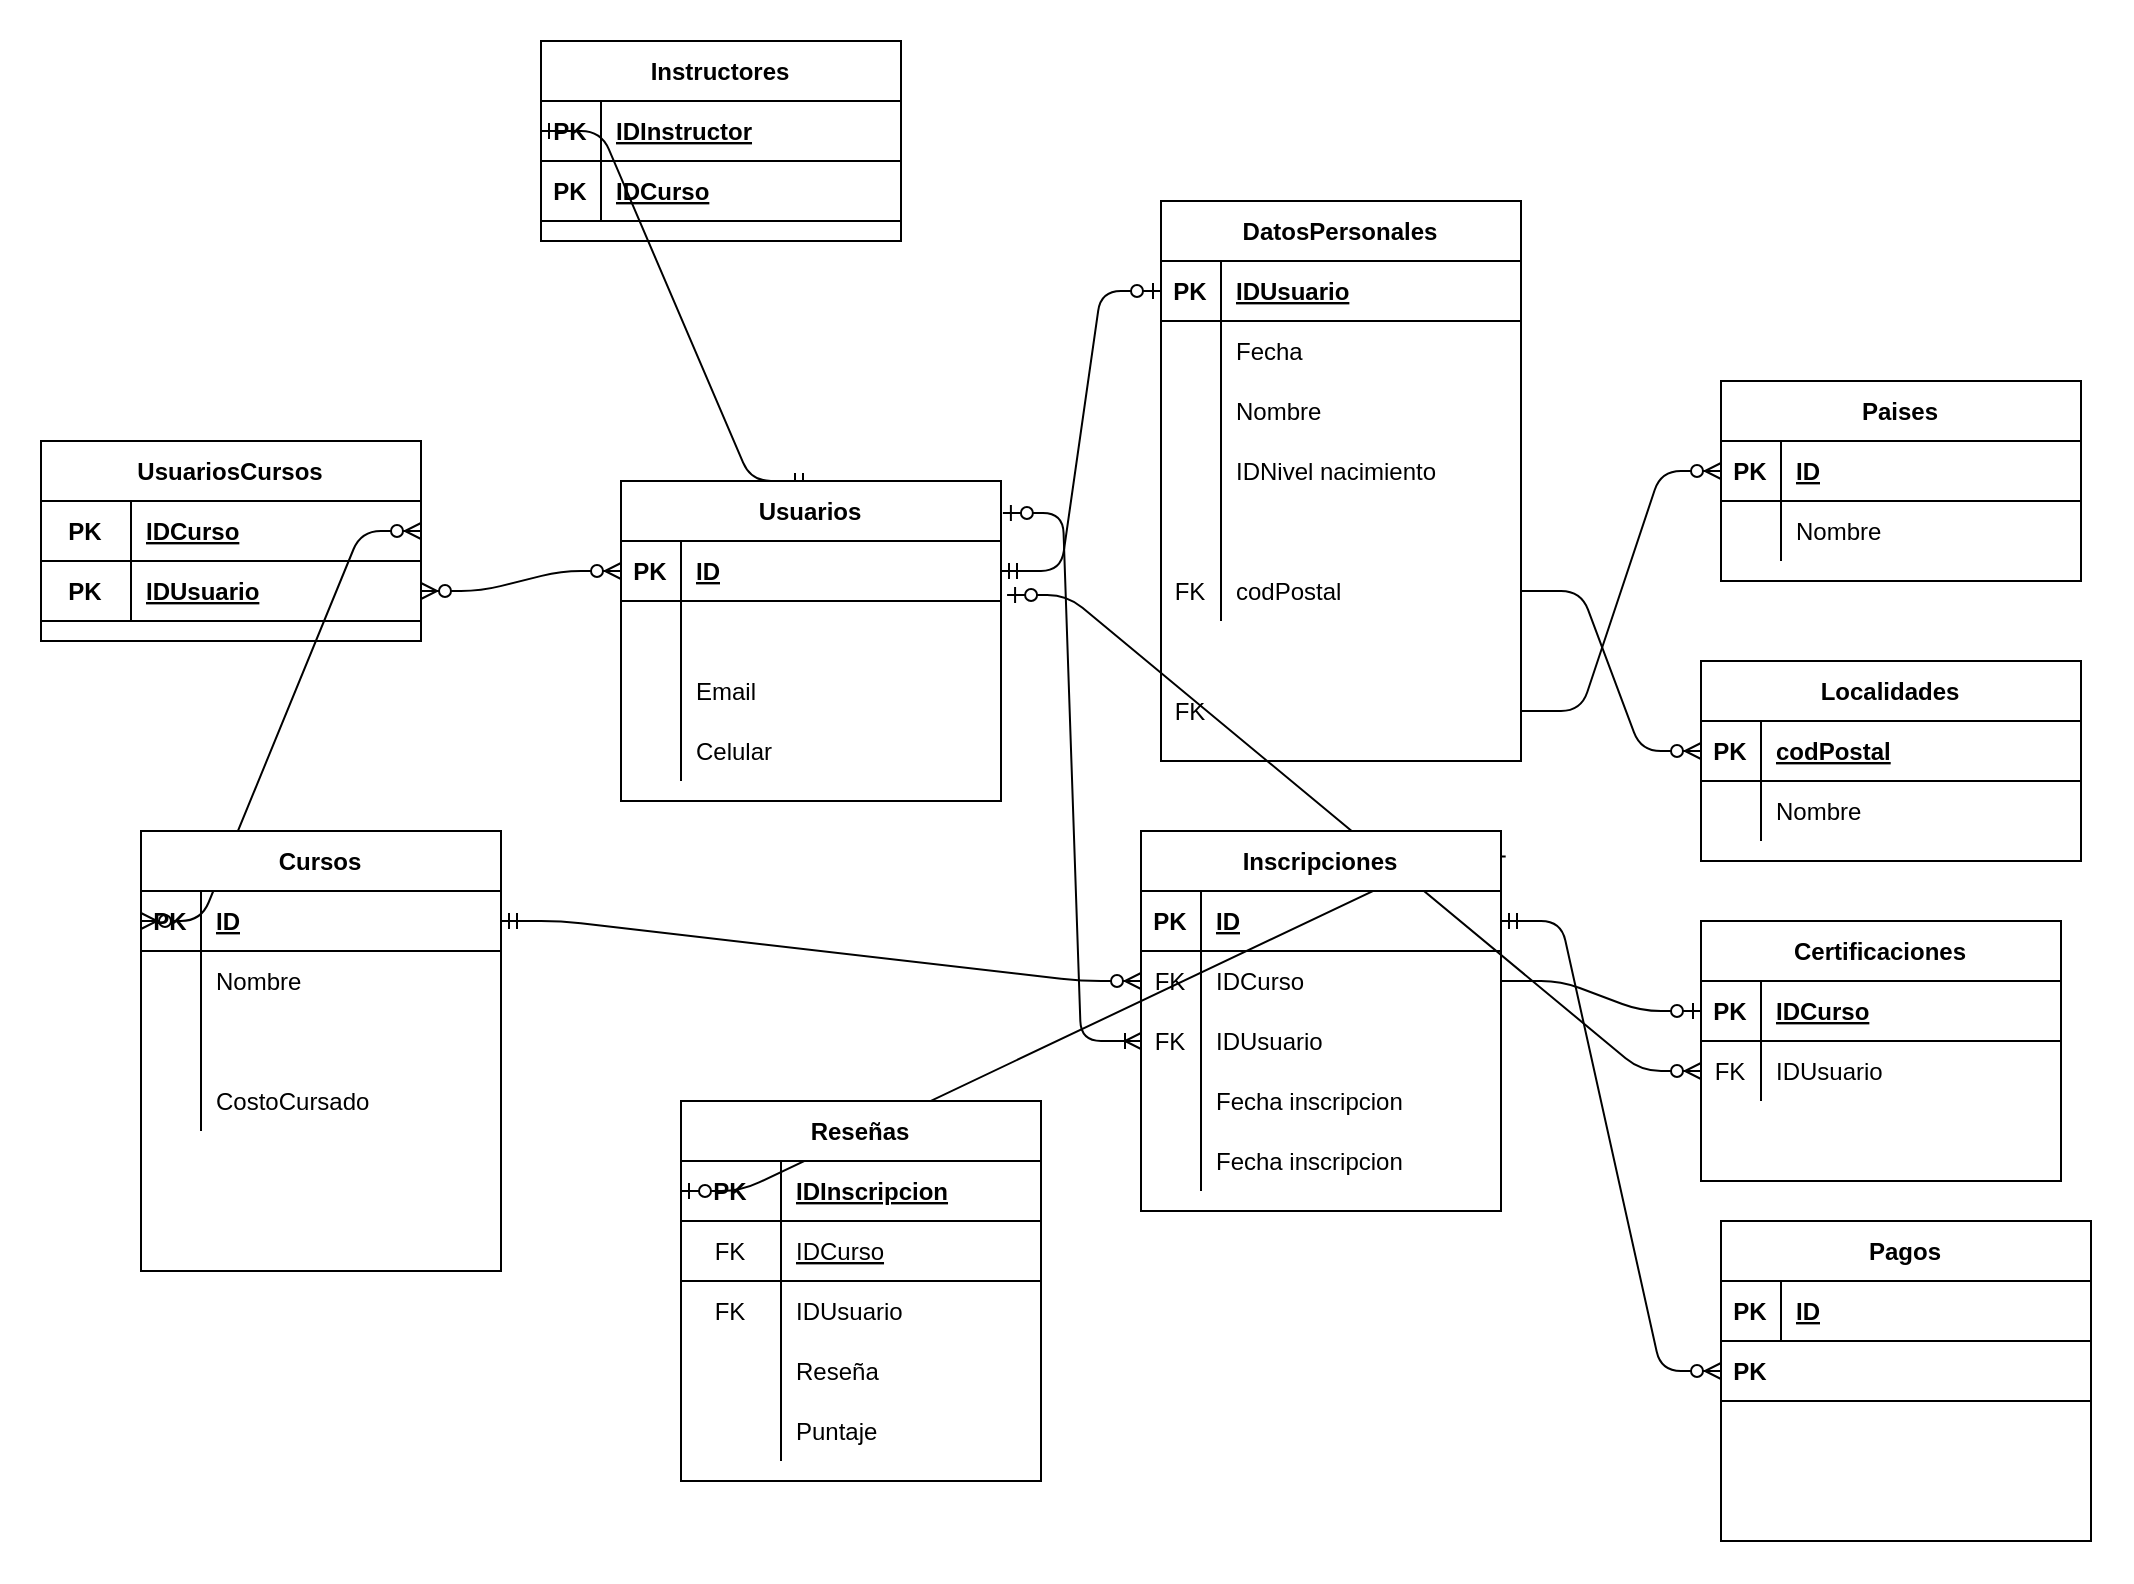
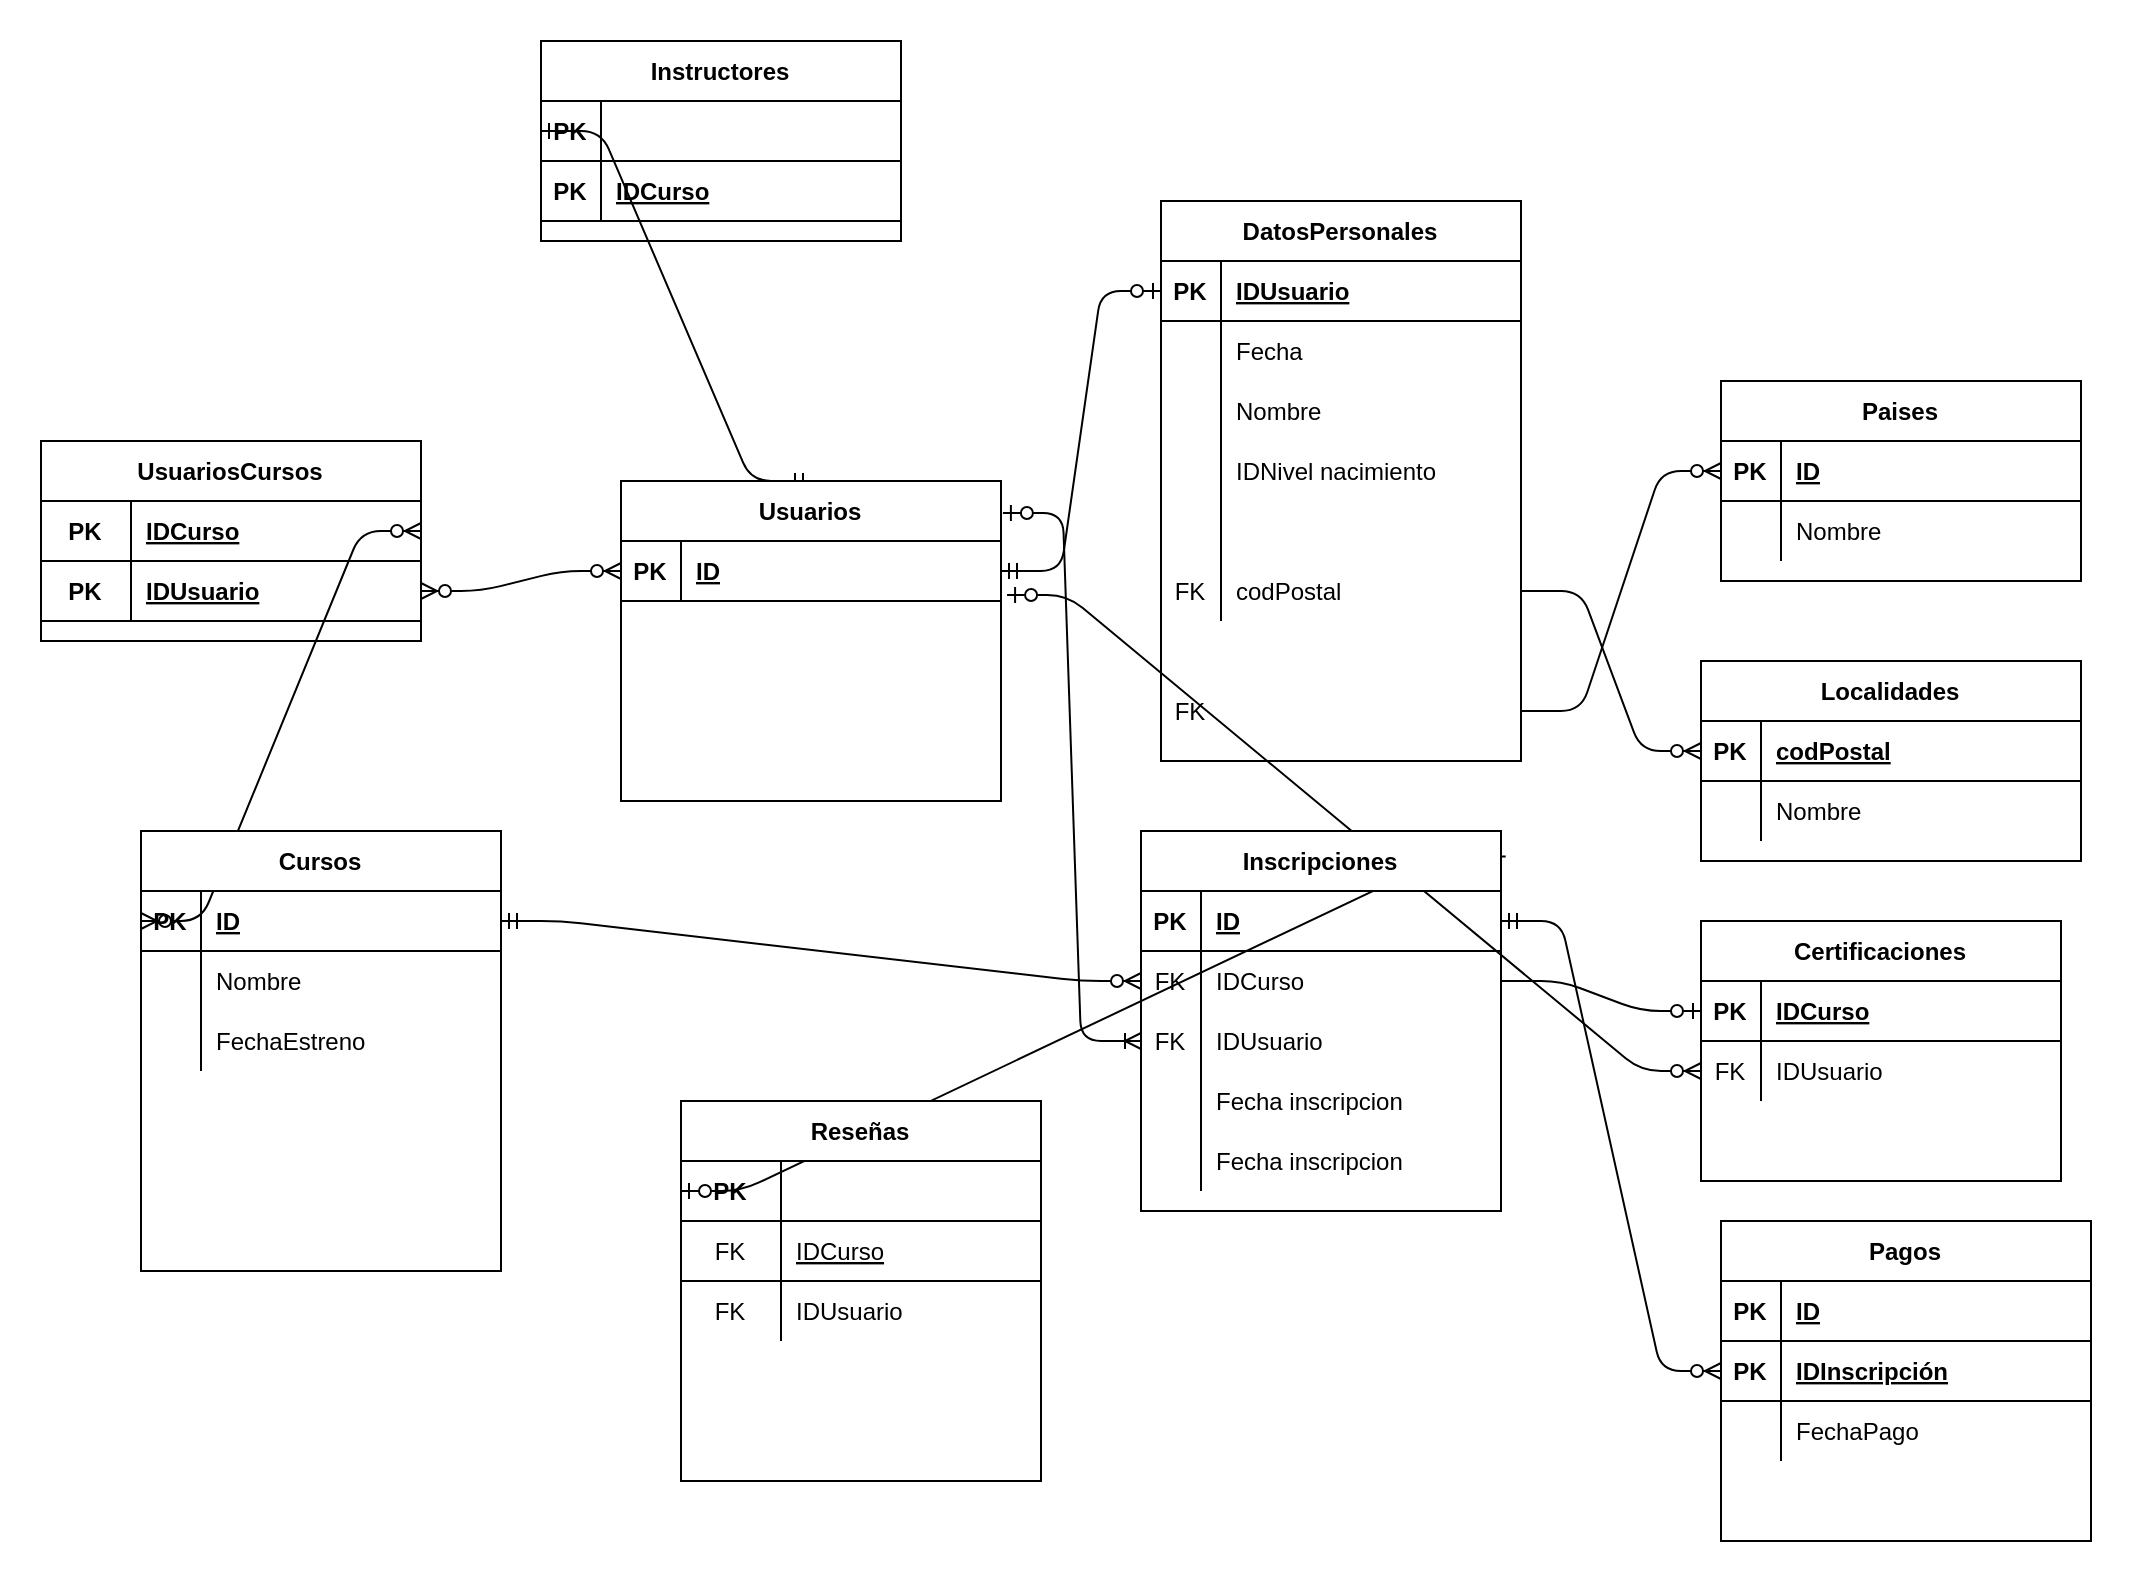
node "IDInstructor": removed
node "Email": removed
node "Celular": removed
node "FechaEstreno": added
node "CostoCursado": removed
node "IDInscripcion": removed
node "Reseña": removed
node "IDInscripción": added
node "Puntaje": removed
node "FechaPago": added
